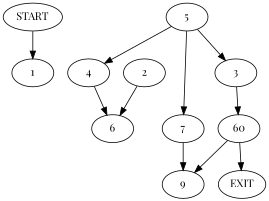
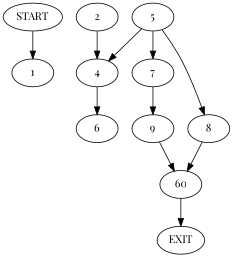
node "3": label "3" -> "8"
edge "2" -> "6": now "2" -> "4"
edge "60" -> "9": reversed
